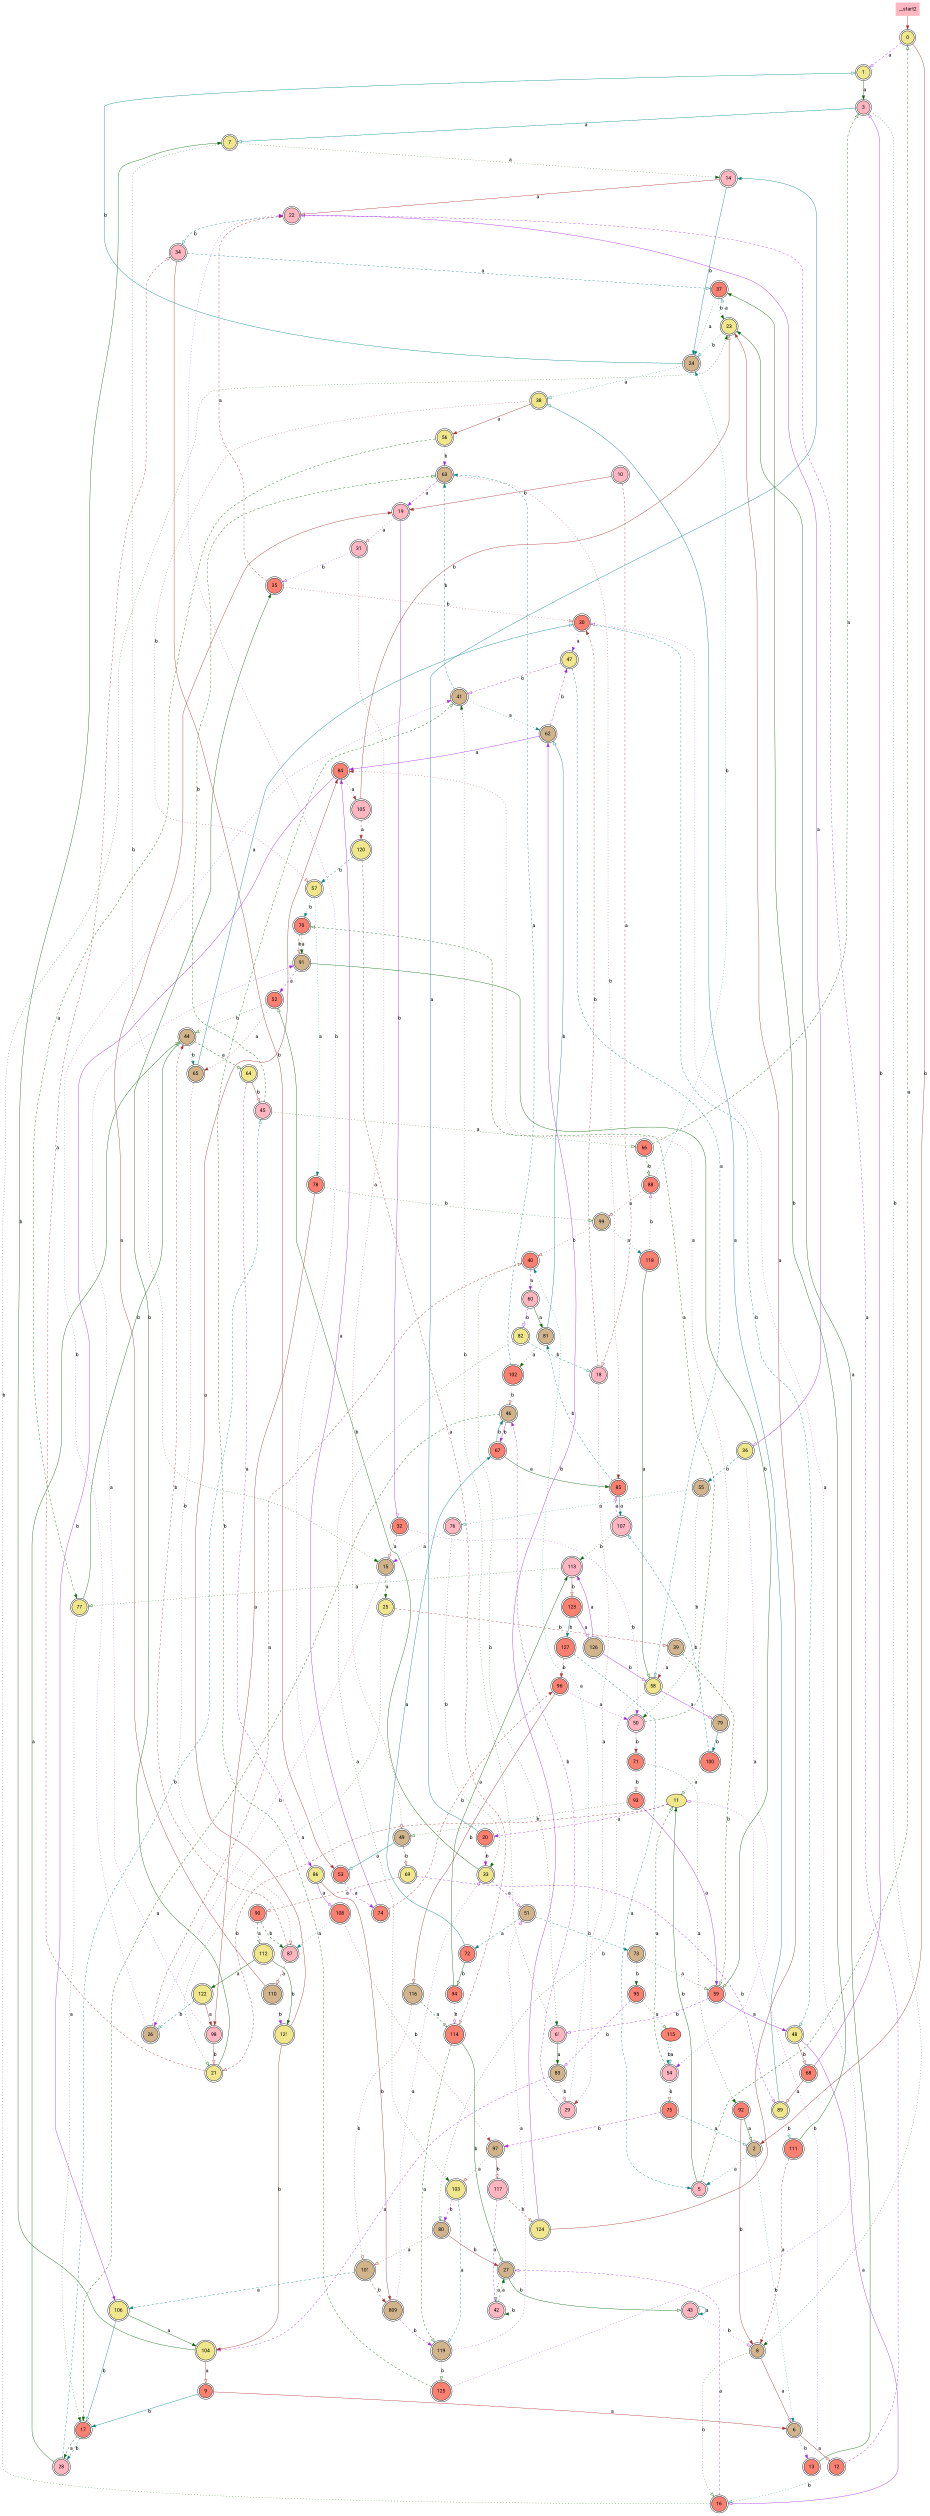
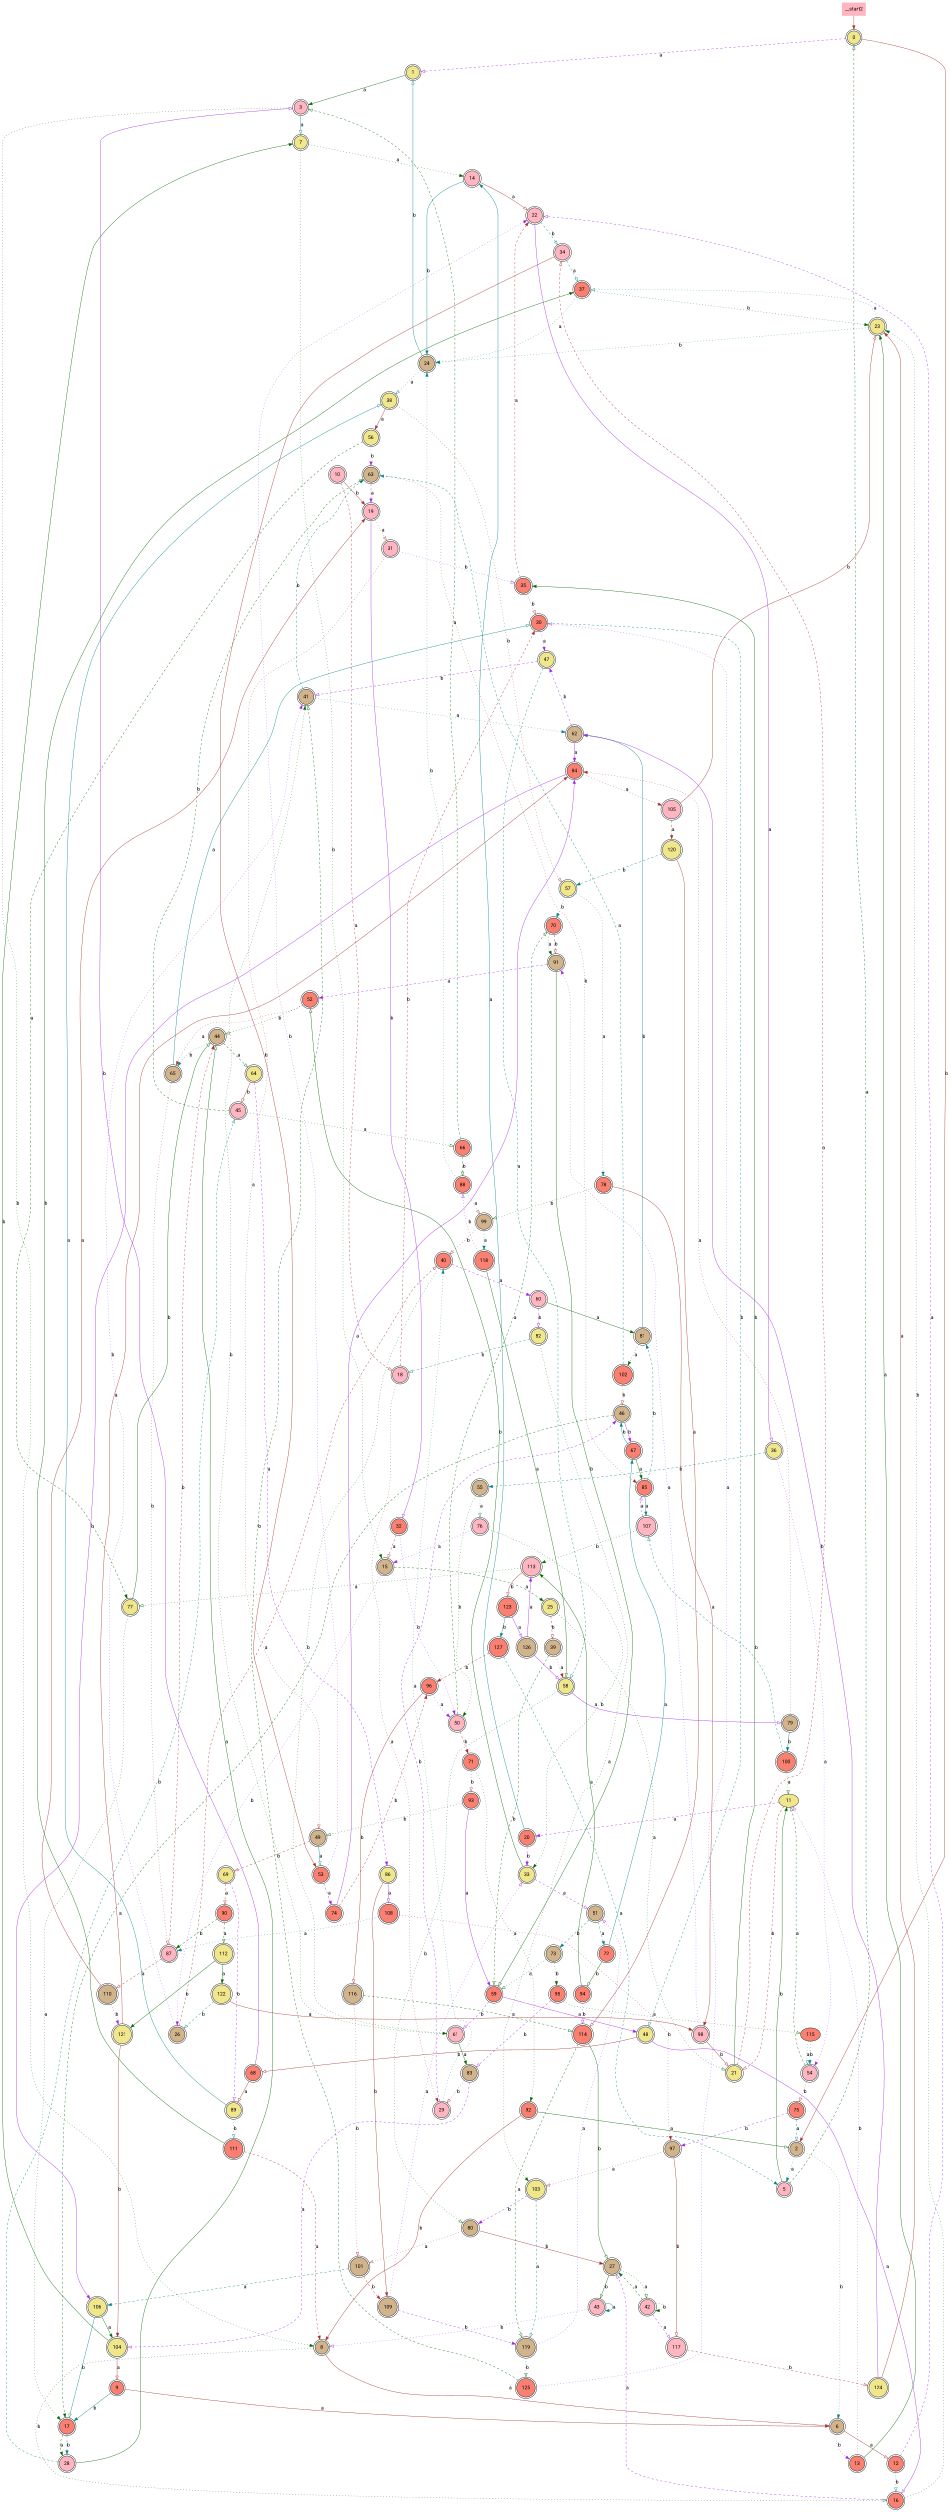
edge "120" -> "114": style dashed -> solid
edge "117" -> "42": reversed
node "809": label "809" -> "109"
